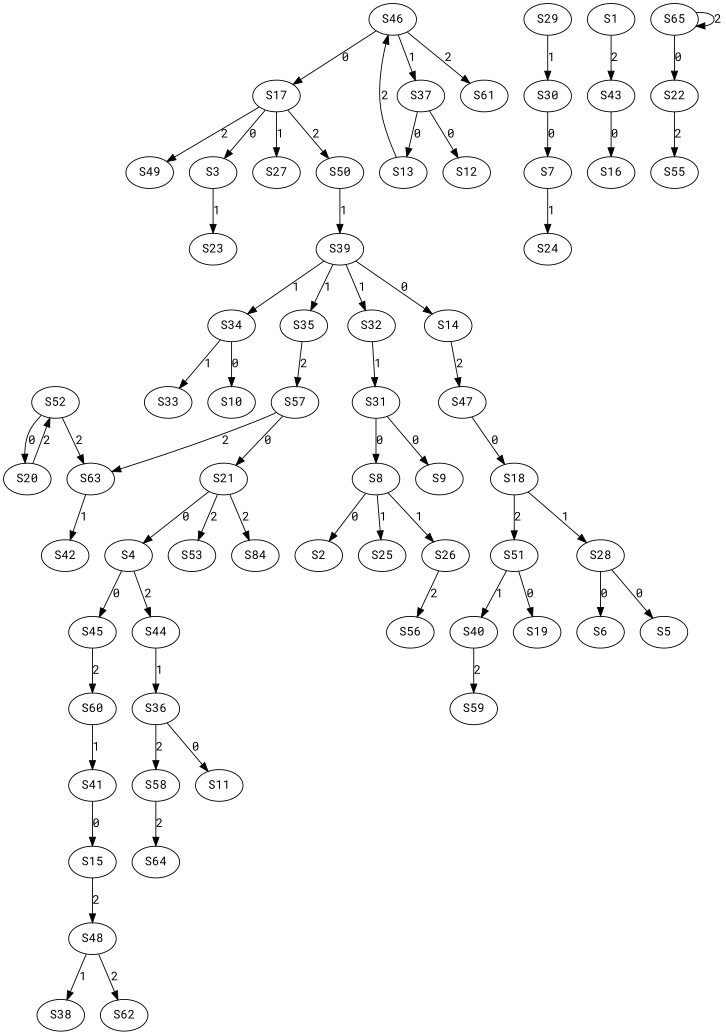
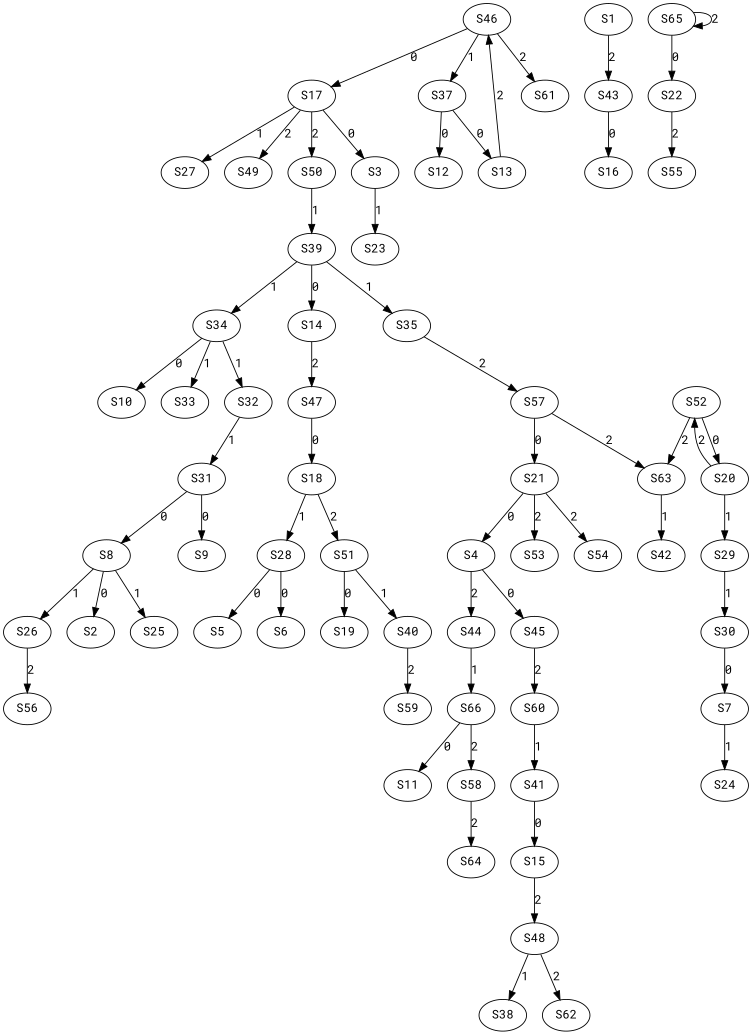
edge "S39" -> "S32": now "S34" -> "S32"
edge "S20" -> "S29": added, label "1"
node "S84": label "S84" -> "S54"
node "S36": label "S36" -> "S66"
